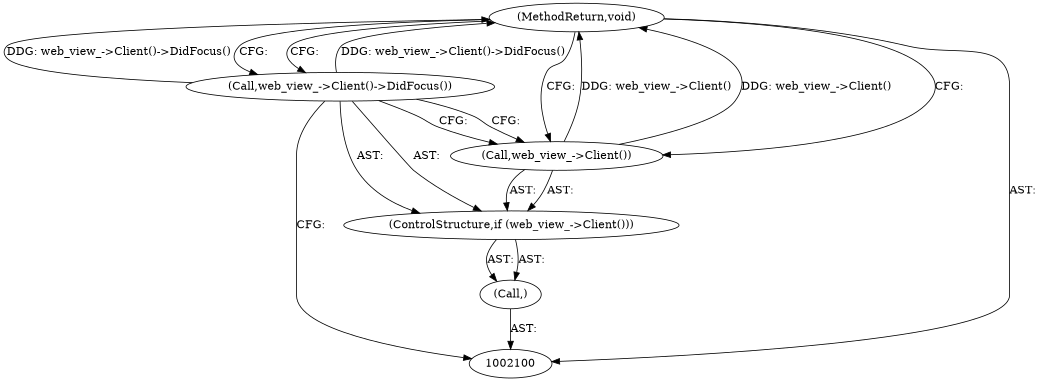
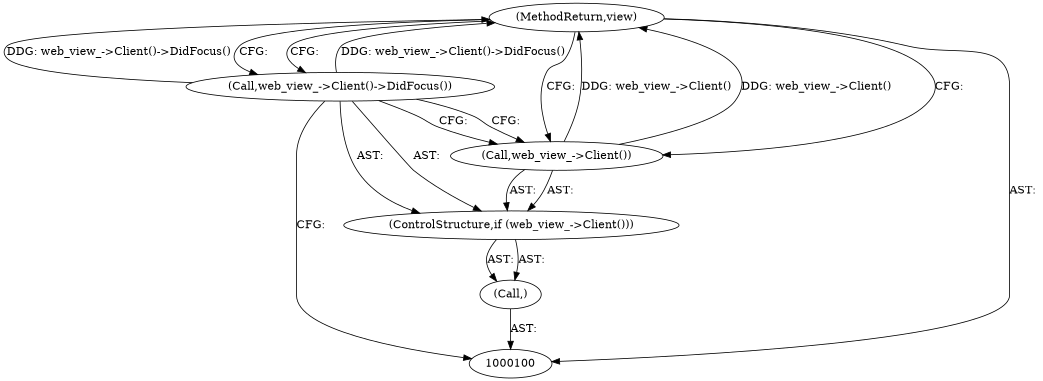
node "(MethodReturn,void)": label "(MethodReturn,void)" -> "(MethodReturn,view)"
node "1002100": label "1002100" -> "1000100"
